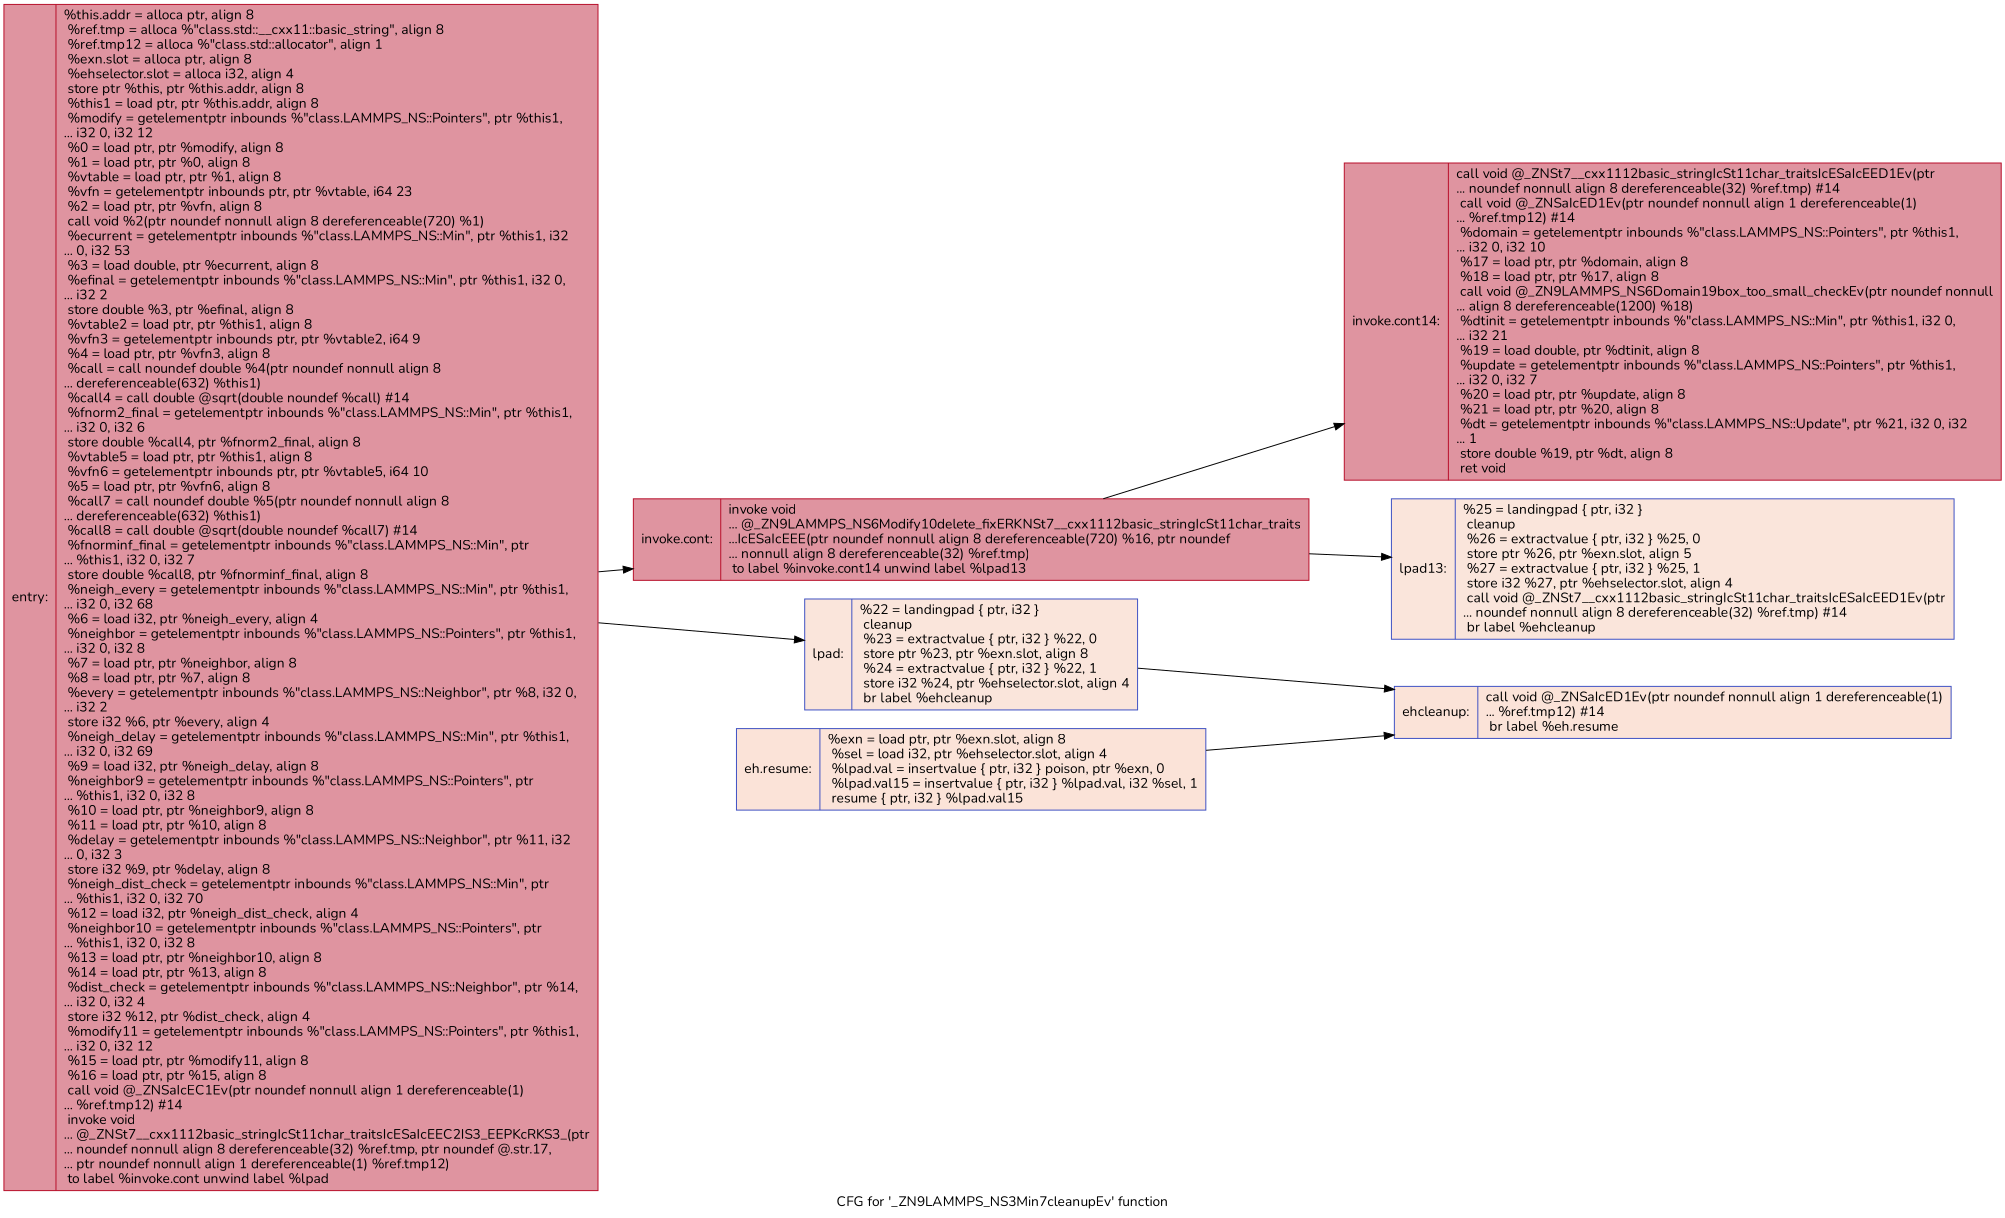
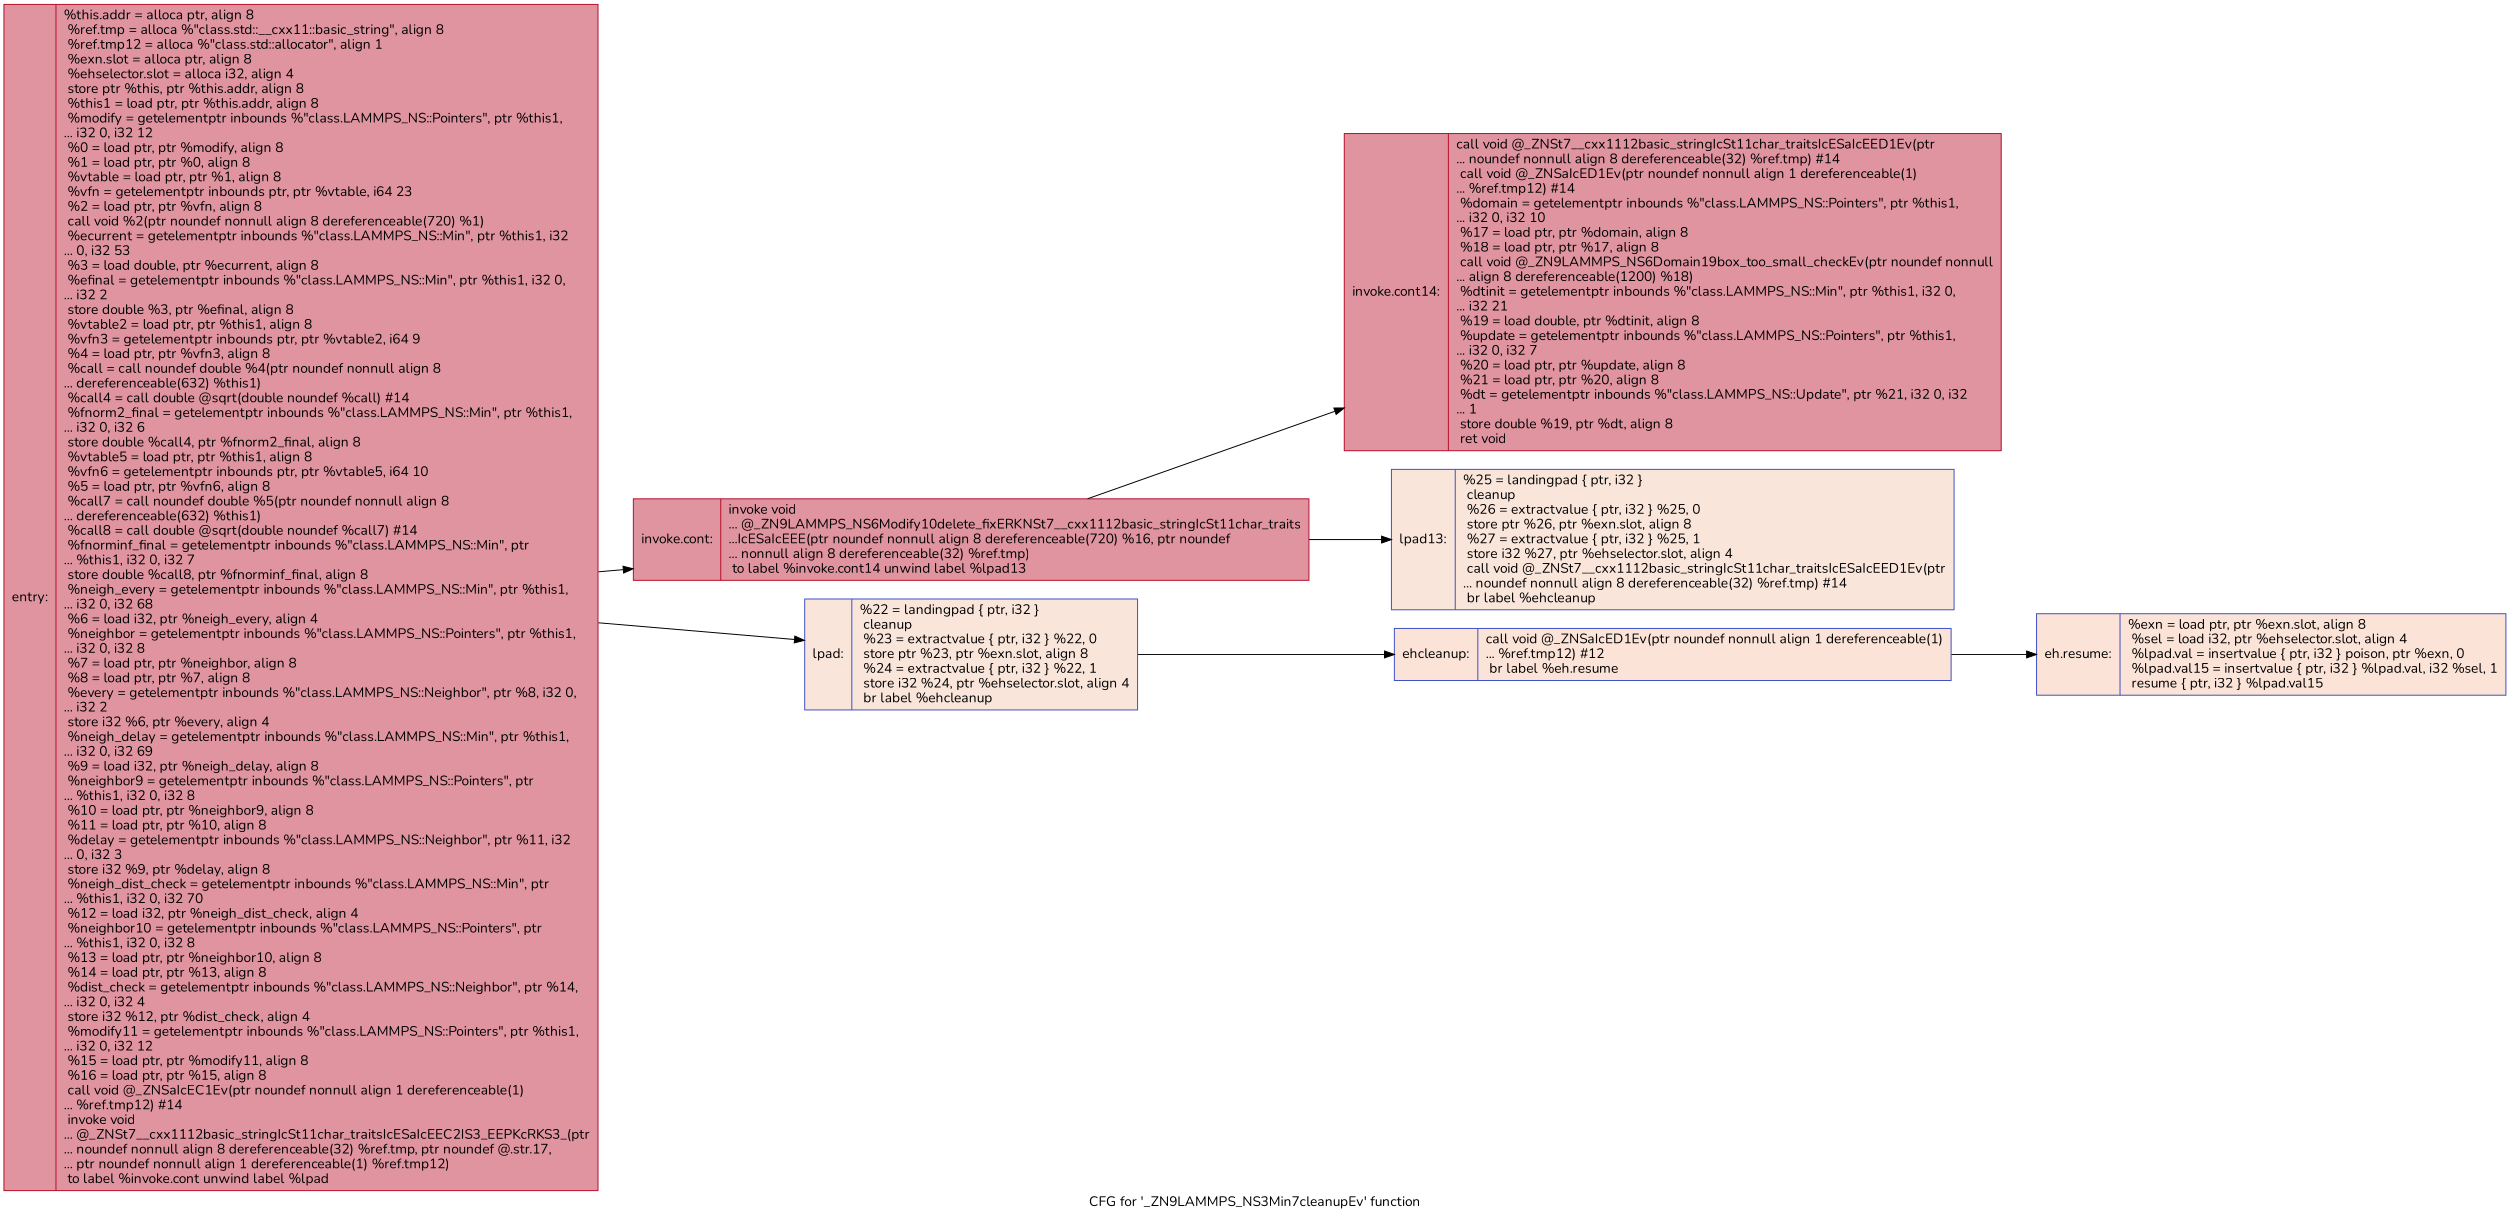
node "lpad13:": text "store ptr %26, ptr %exn.slot, align 5" -> "store ptr %26, ptr %exn.slot, align 8"
node "ehcleanup:": text "... %ref.tmp12) #14" -> "... %ref.tmp12) #12"
edge "eh.resume:" -> "ehcleanup:": reversed
